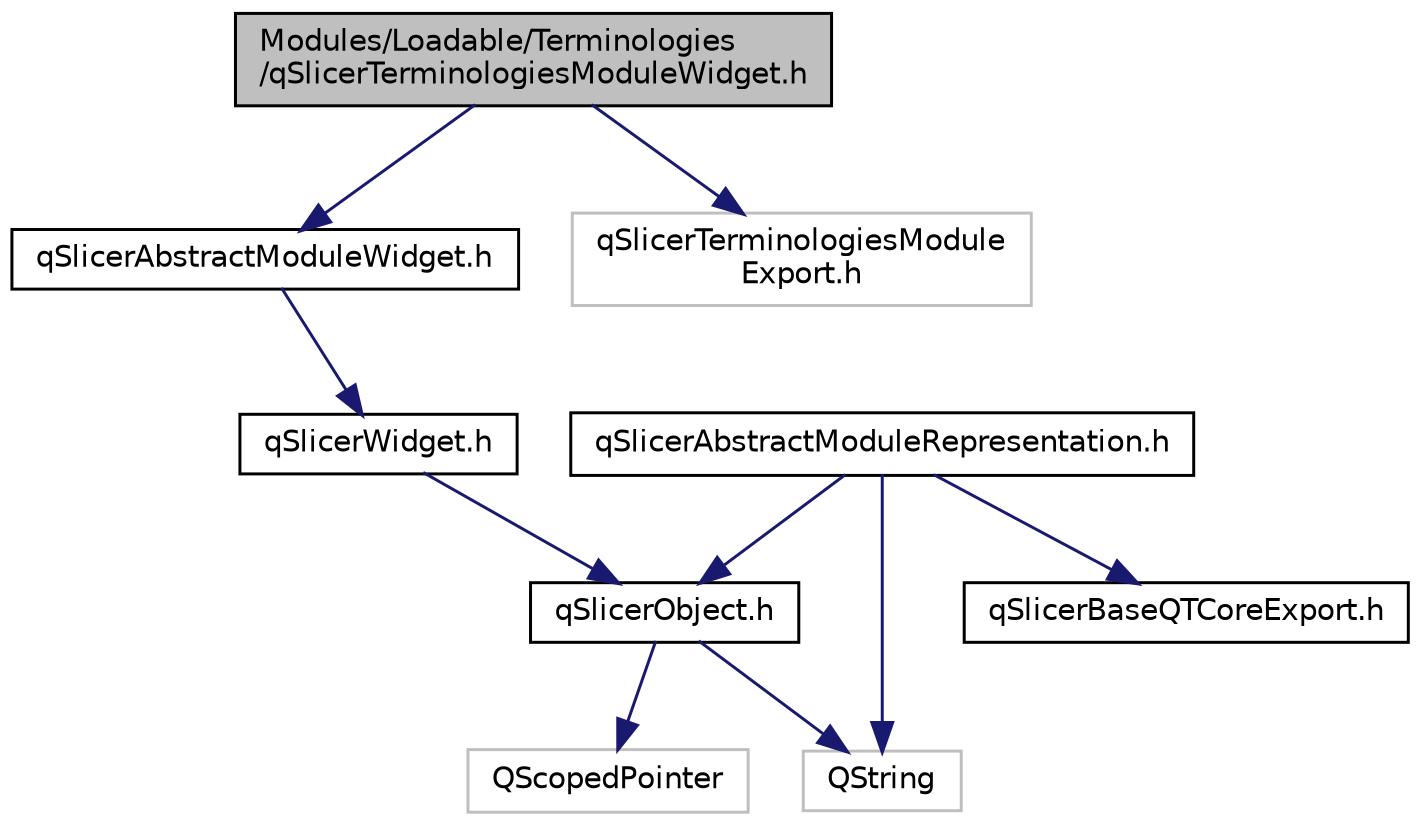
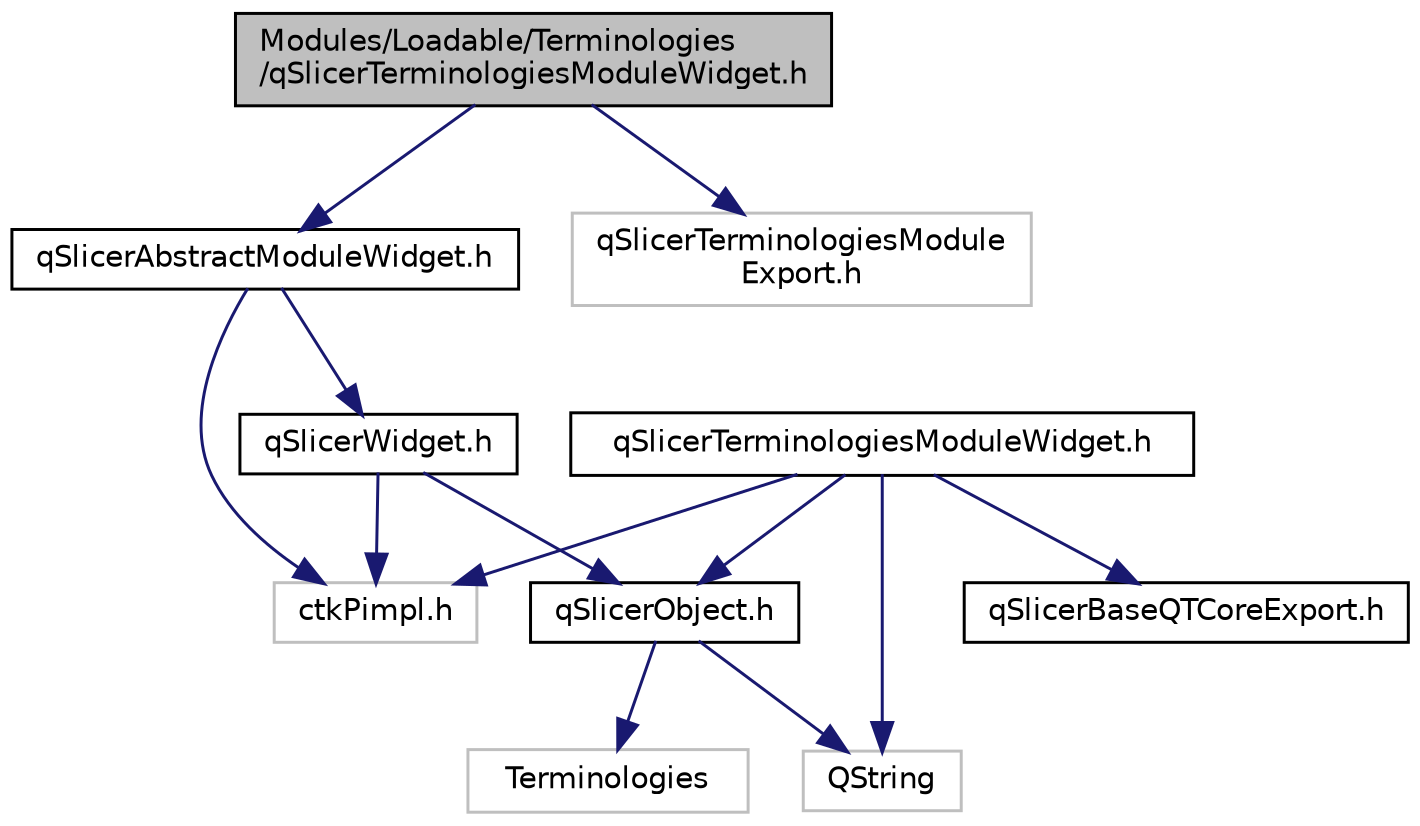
node "qSlicerAbstractModuleRepresentation.h": label "qSlicerAbstractModuleRepresentation.h" -> "qSlicerTerminologiesModuleWidget.h"
node "ctkPimpl.h": added
node "QScopedPointer": label "QScopedPointer" -> "Terminologies"
